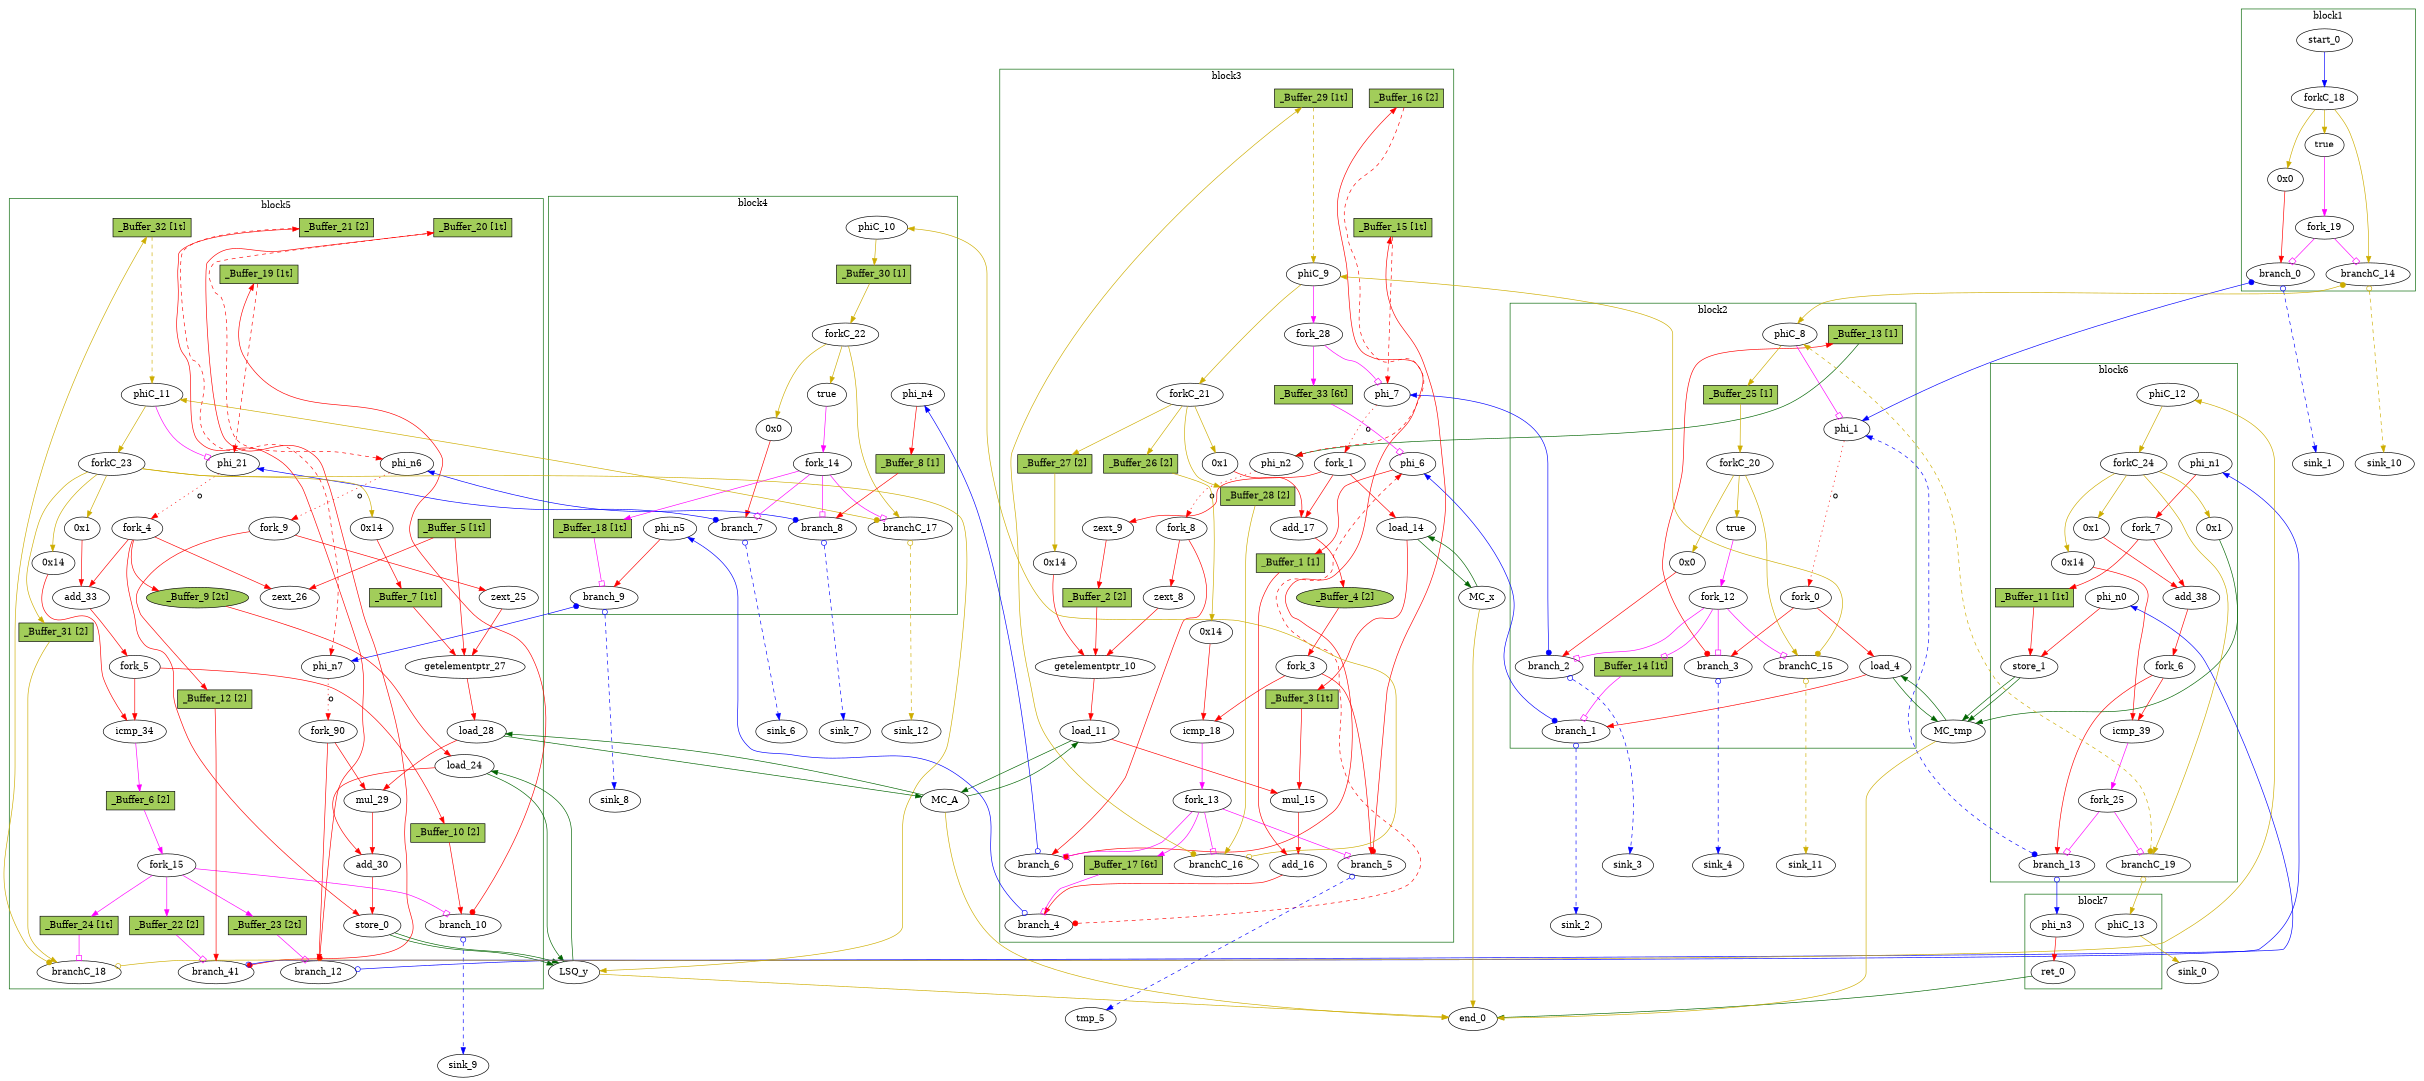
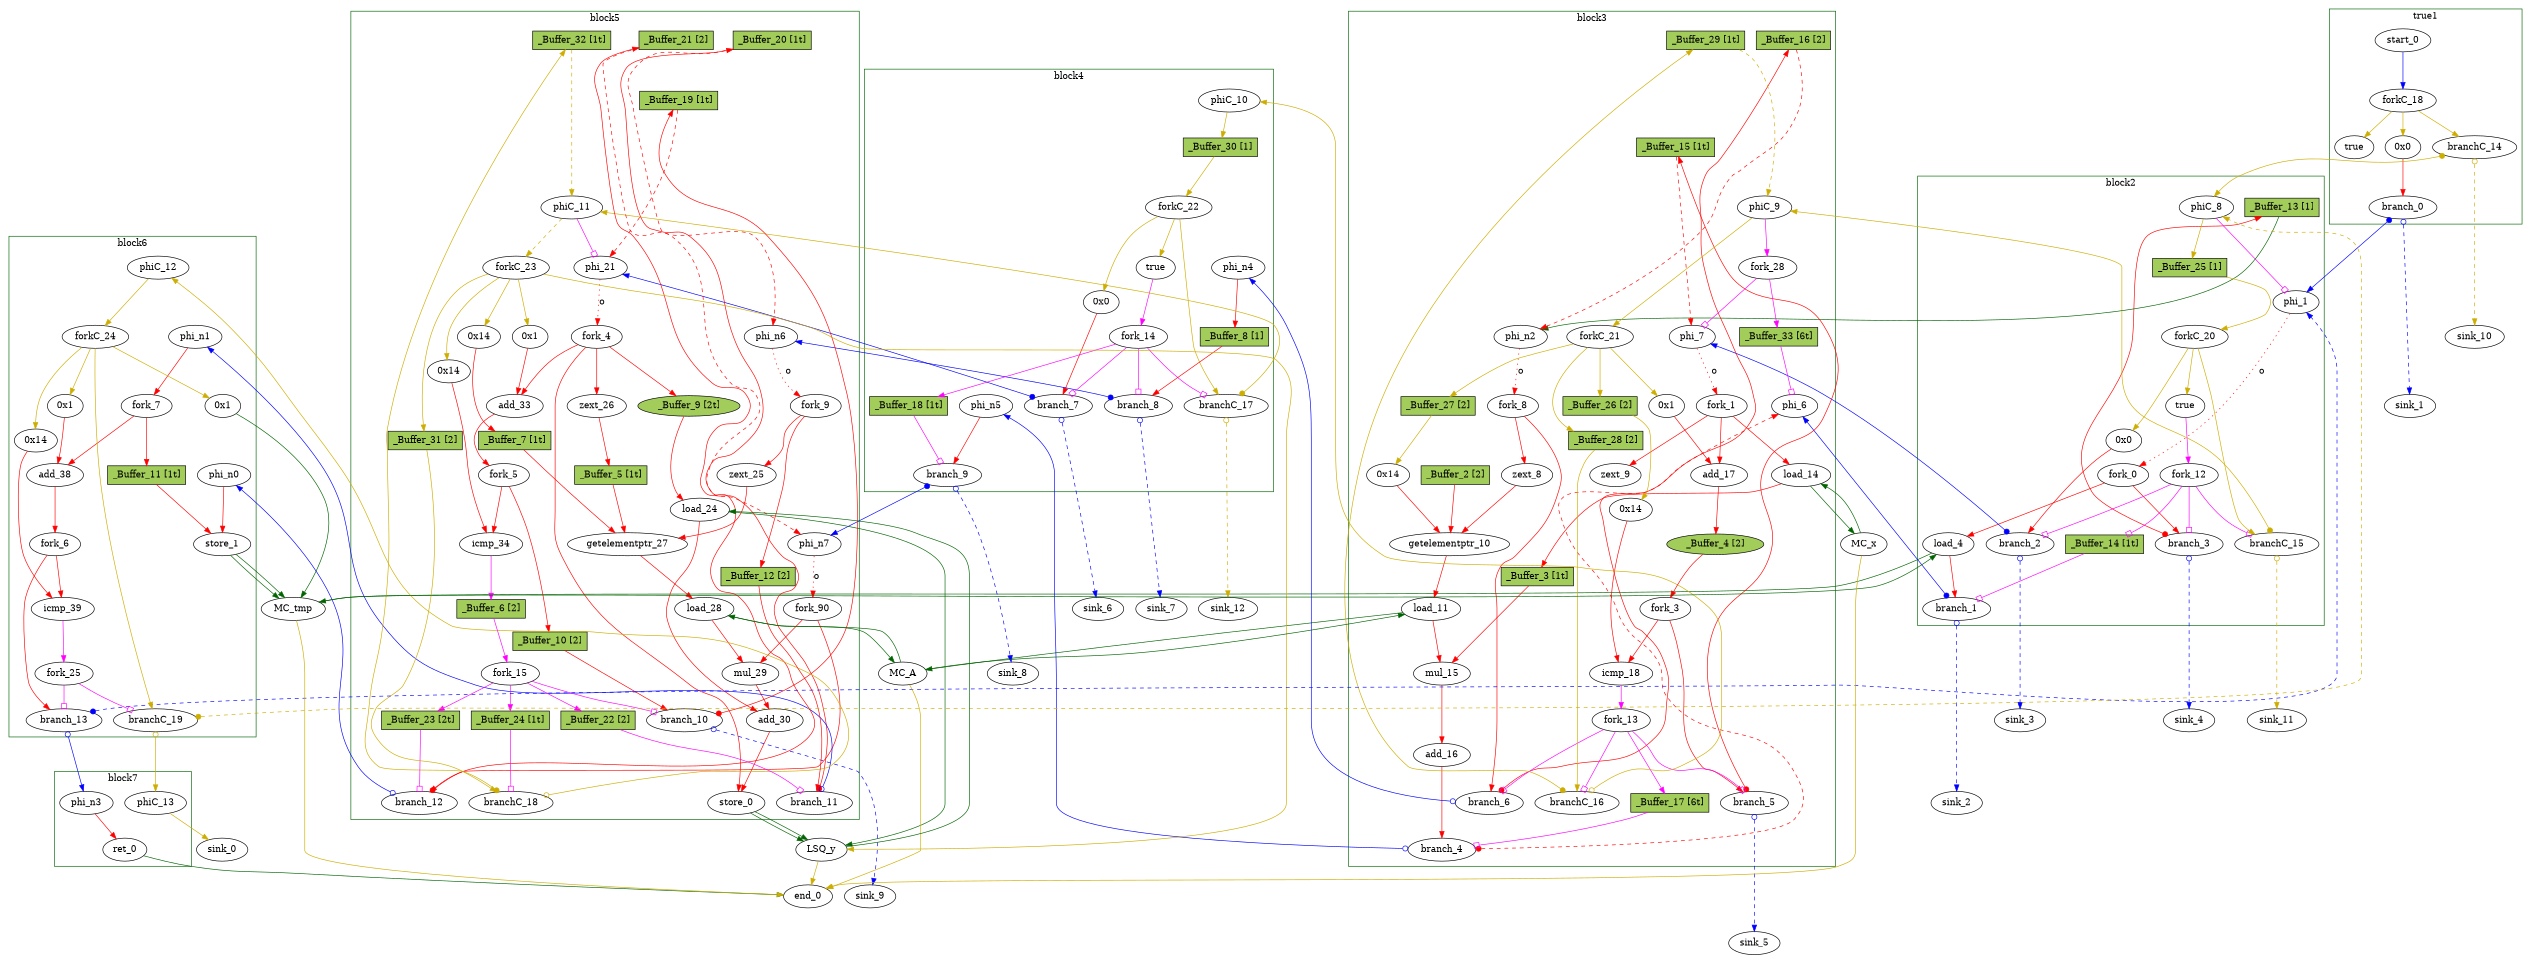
cluster "block1": label "block1" -> "true1"
node "fork_19": removed
edge "phiC_11" -> "forkC_23": style solid -> dashed
edge "zext_9" -> "_Buffer_2 [2]": removed
edge "_Buffer_5 [1t]" -> "zext_26": reversed
node "_Buffer_1 [1]": removed
node "branch_41": label "branch_41" -> "branch_11"
node "tmp_5": label "tmp_5" -> "sink_5"
